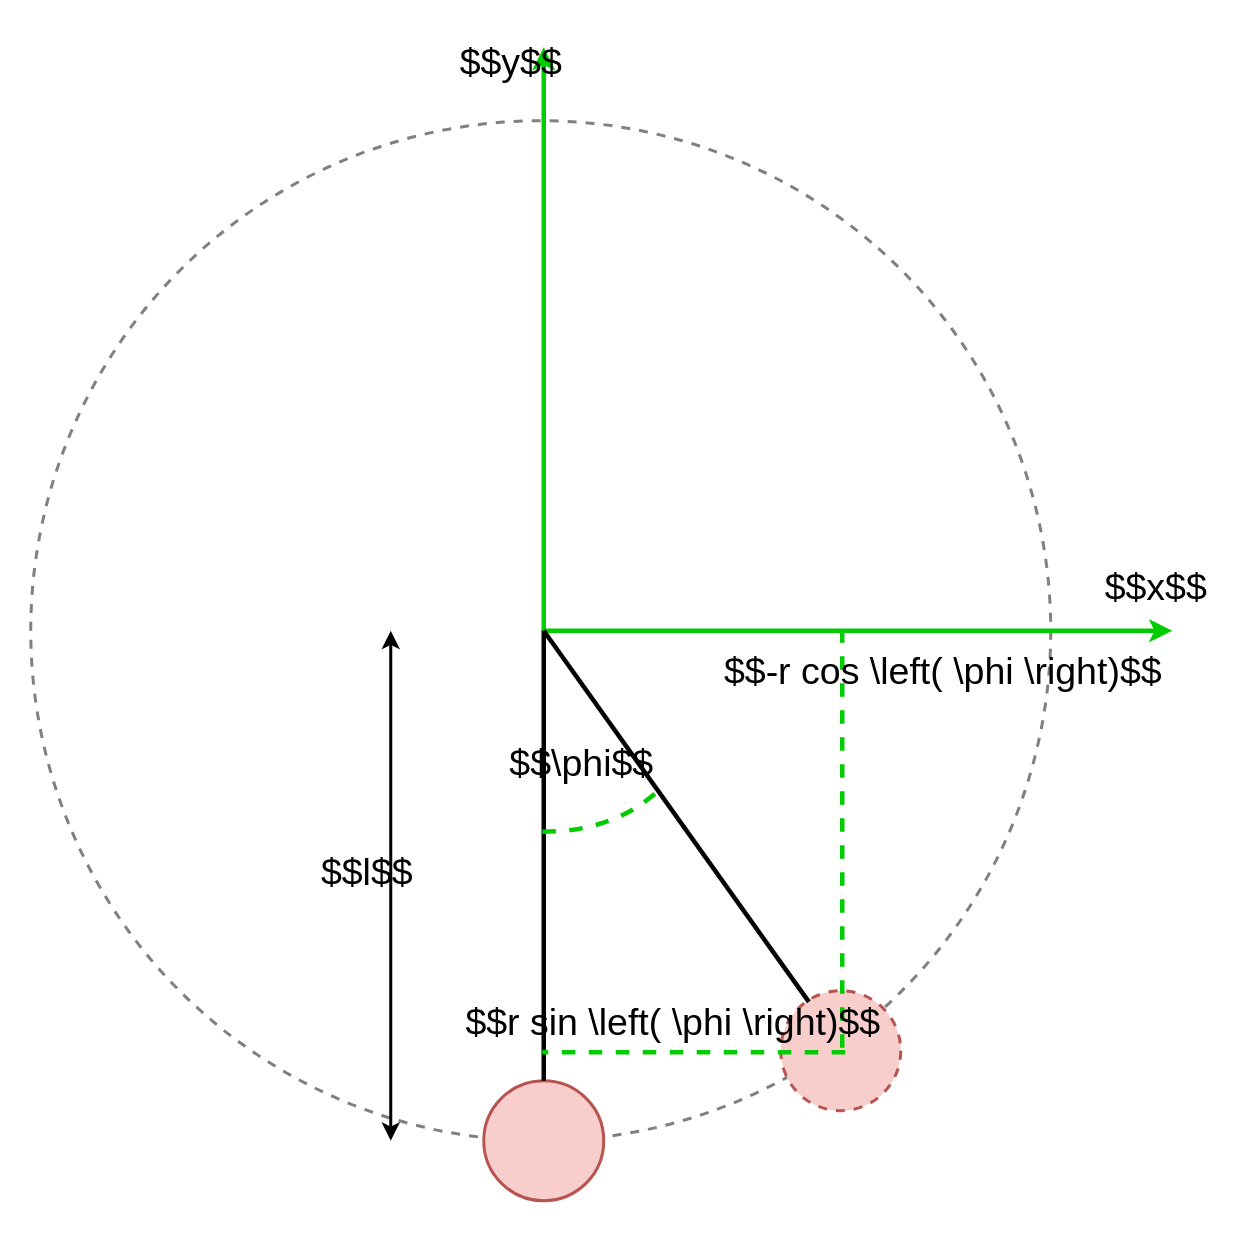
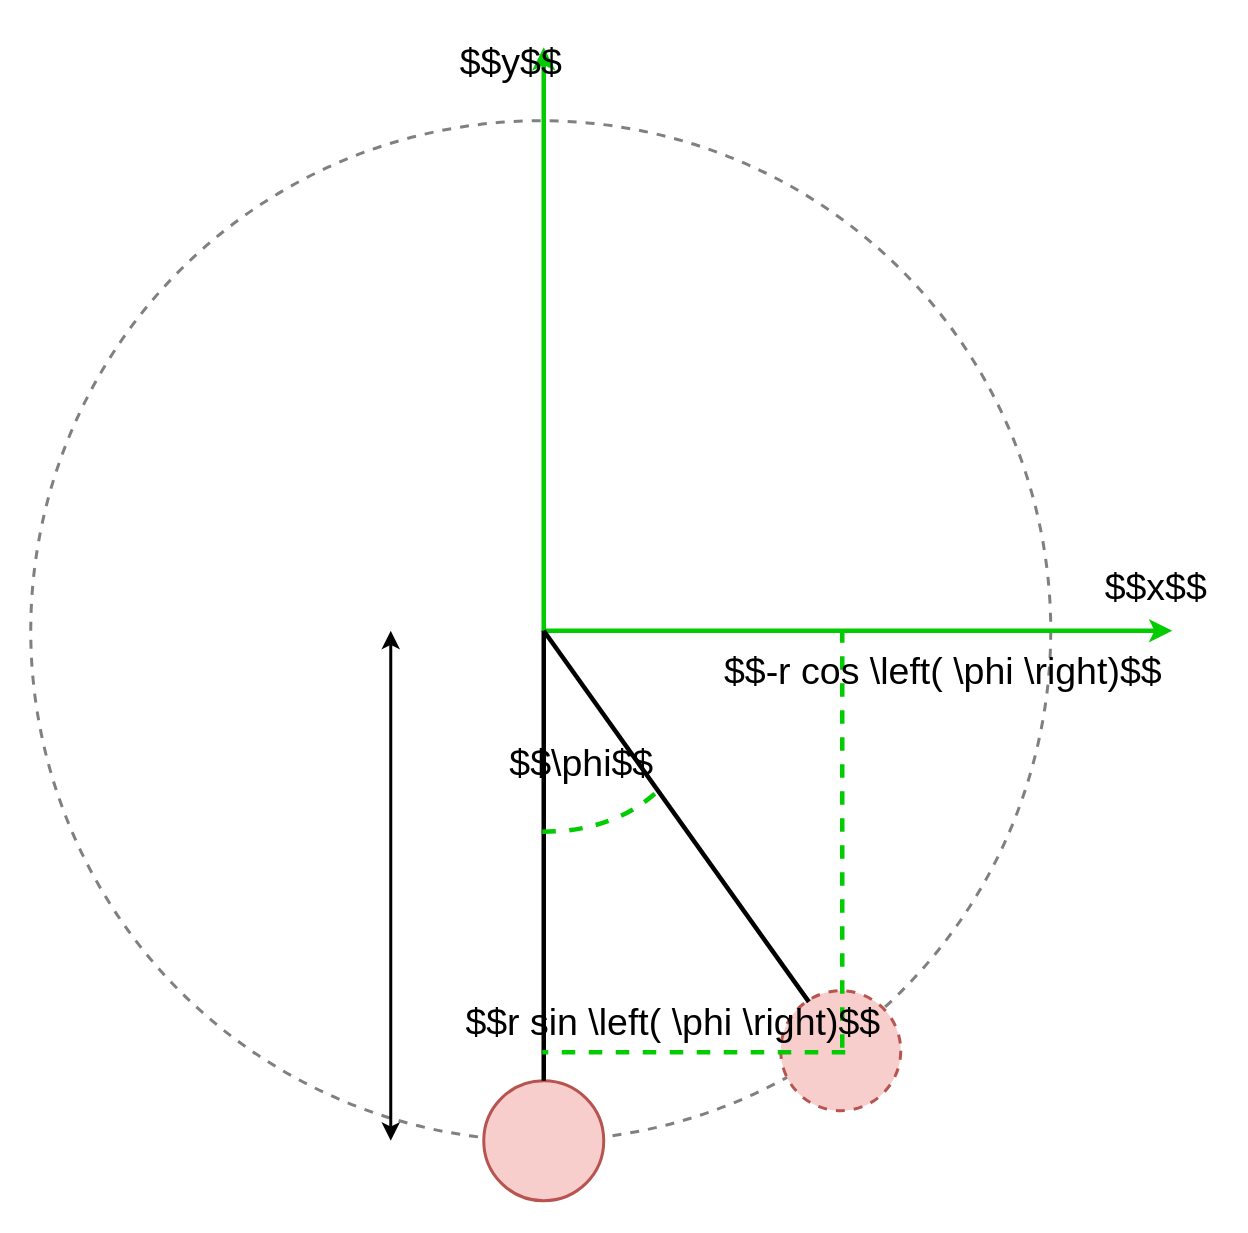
node "$$l$$": removed
